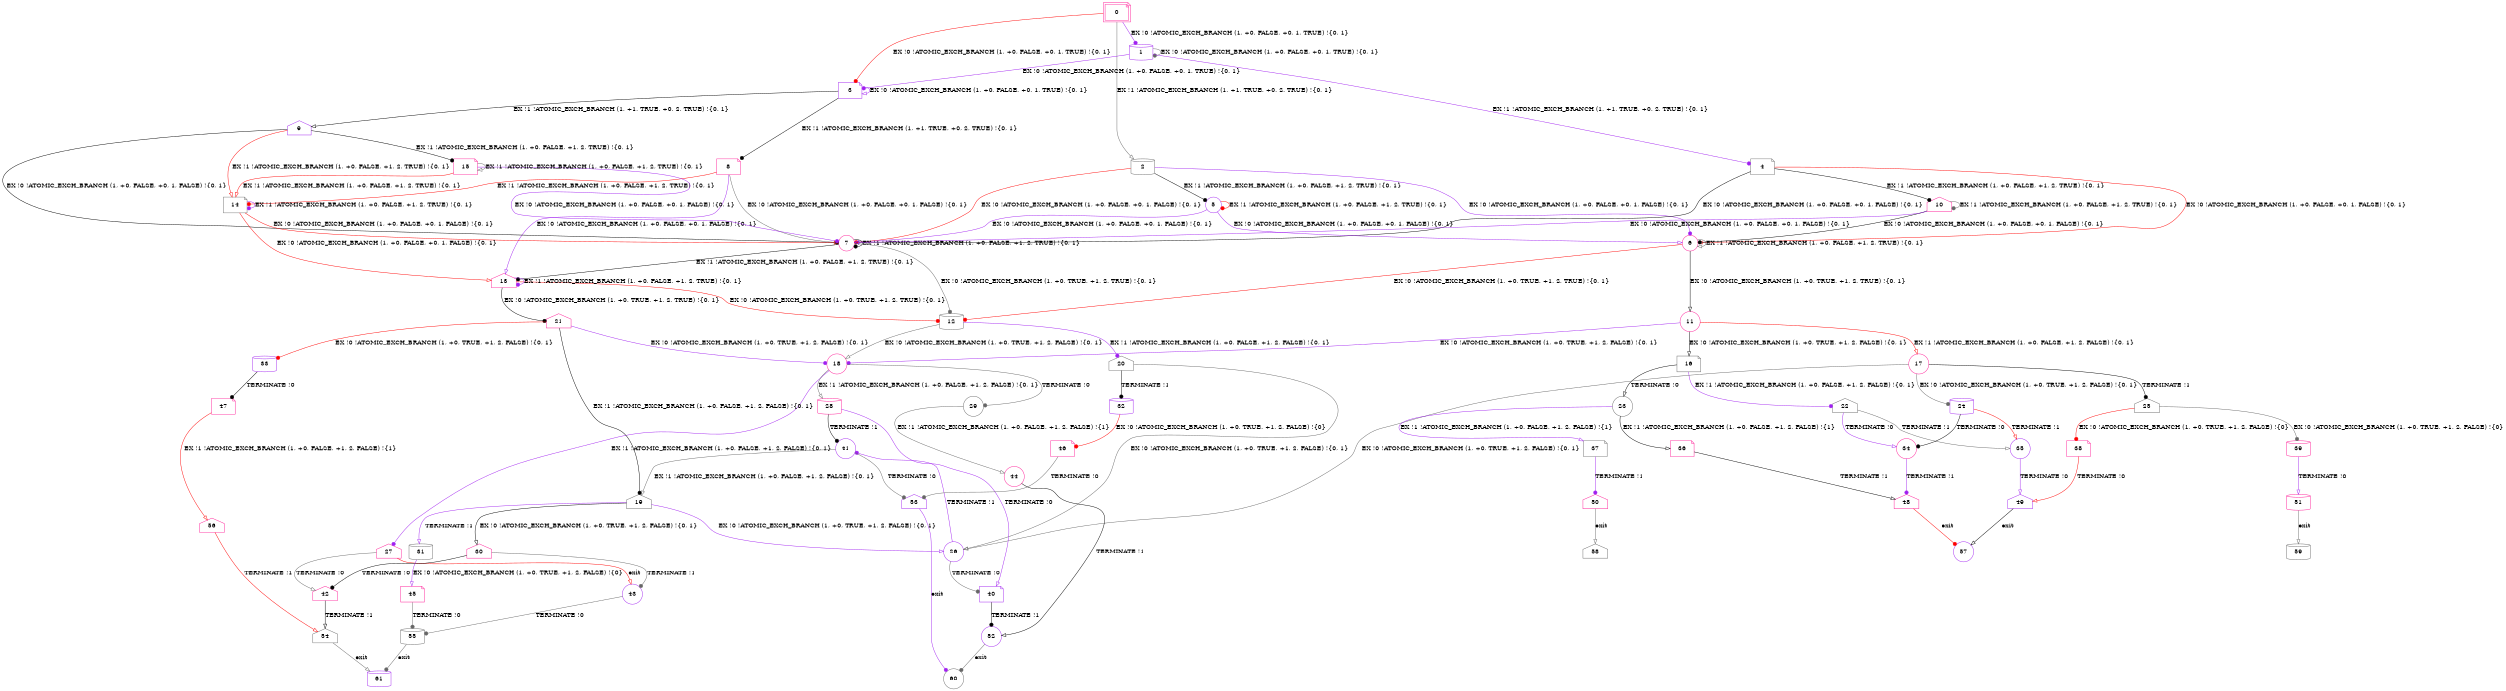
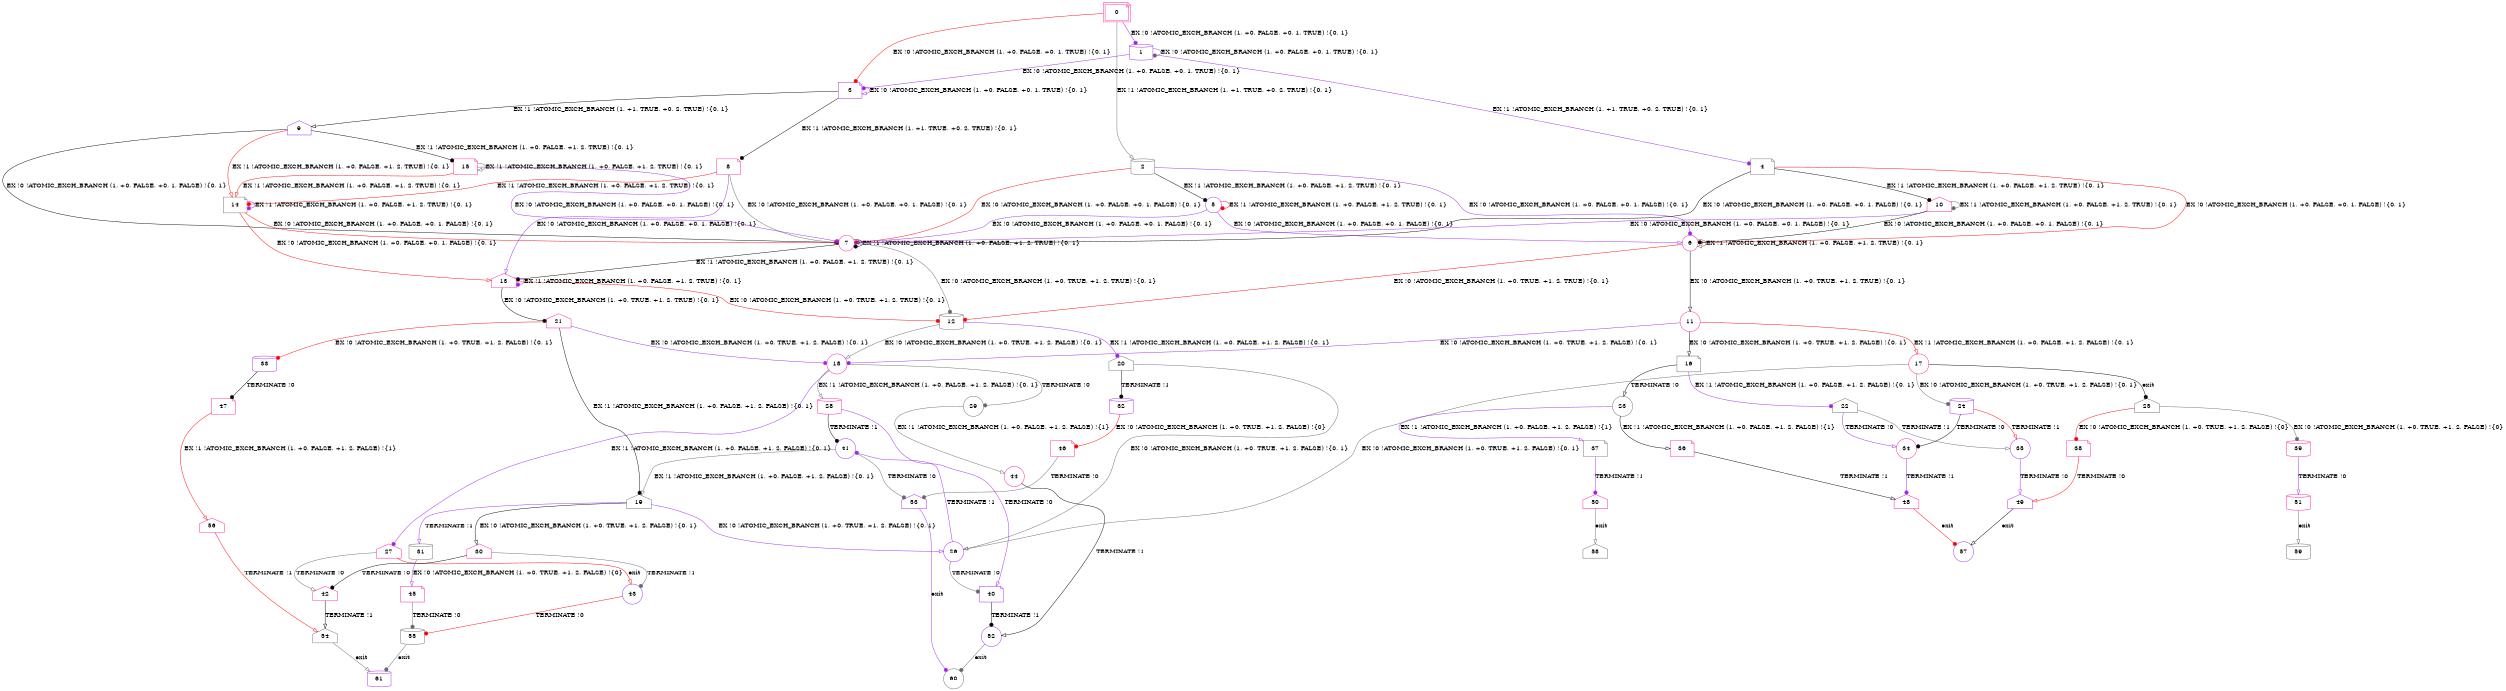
edge "17" -> "25": label "TERMINATE !1" -> "exit"
edge "43" -> "55": color gray40 -> red
